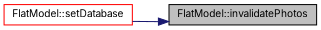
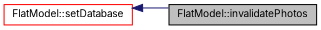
edge "FlatModel::setDatabase" -> "FlatModel::invalidatePhotos": reversed
